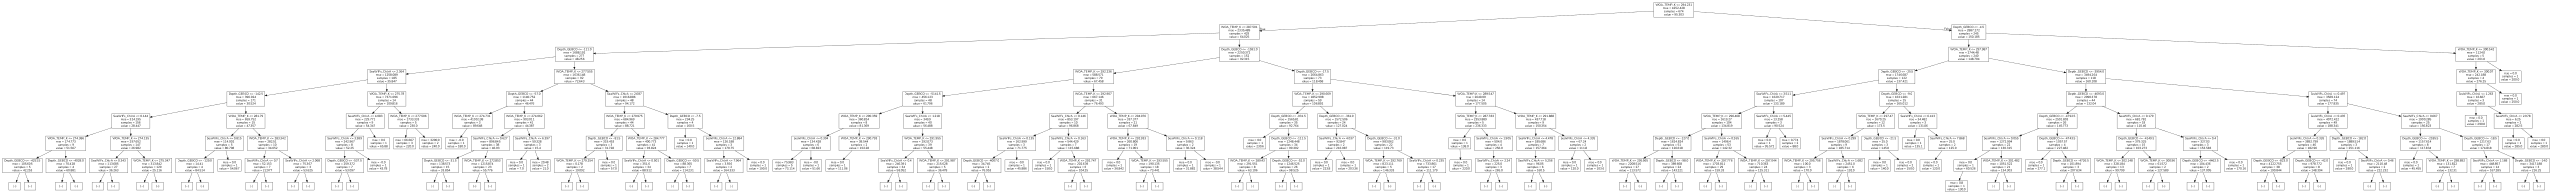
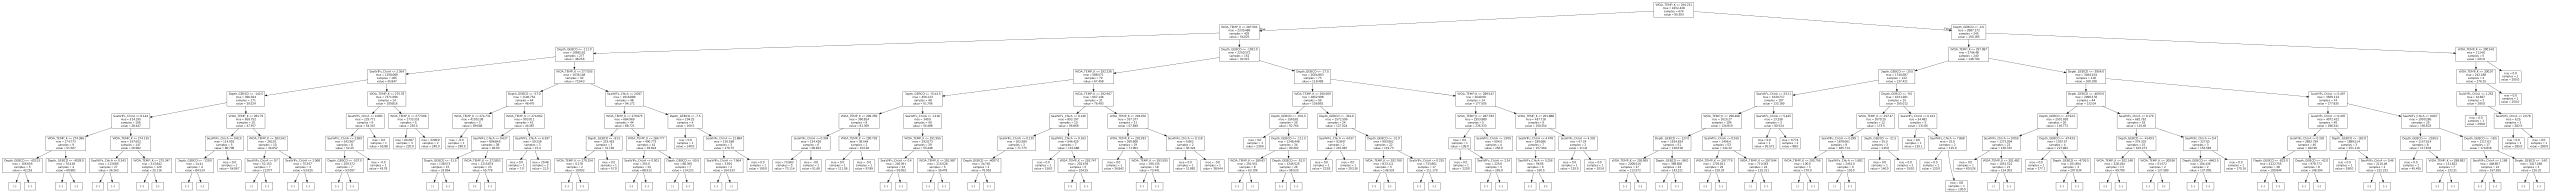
edge "SeaWIFs_ChlrA <= 1.905 mse = 504.0 samples = 4 value = 256.0" -> "SeaWIFs_ChlrA <= 2.24 mse = 225.0 samples = 3 value = 265.0": now "mse = 0.0 samples = 1 value = 138.0" -> "SeaWIFs_ChlrA <= 2.24 mse = 225.0 samples = 3 value = 265.0"
node "mse = -0.0 samples = 1 value = 97.89": added
node "mse = -0.0 samples = 1 value = 45.886": removed
edge "mse = 0.0 samples = 1 value = 60.526" -> "mse = 0.8 samples = 1 value = 130.0": now "SeaWIFs_ChlrA <= 7.868 mse = 25.0 samples = 2 value = 125.0" -> "mse = 0.8 samples = 1 value = 130.0"
